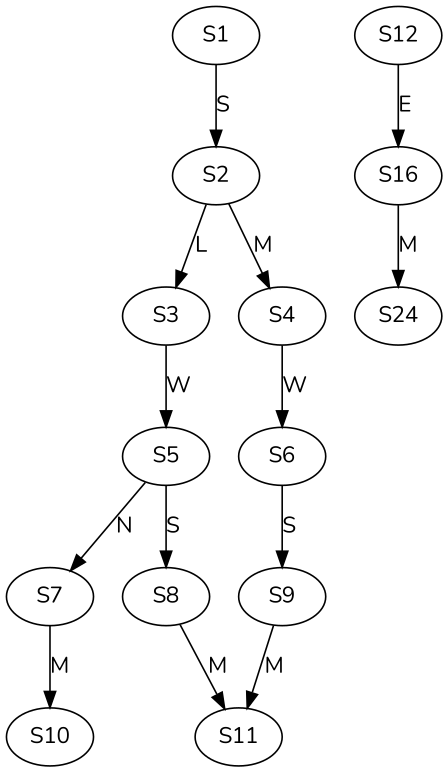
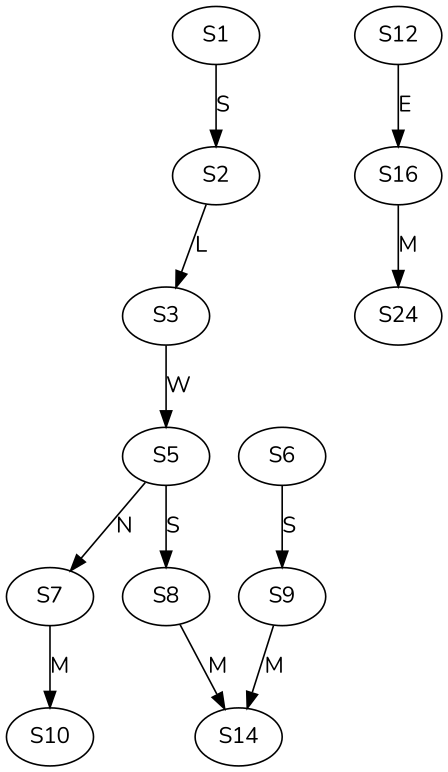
node "S4": removed
node "S11": label "S11" -> "S14"
